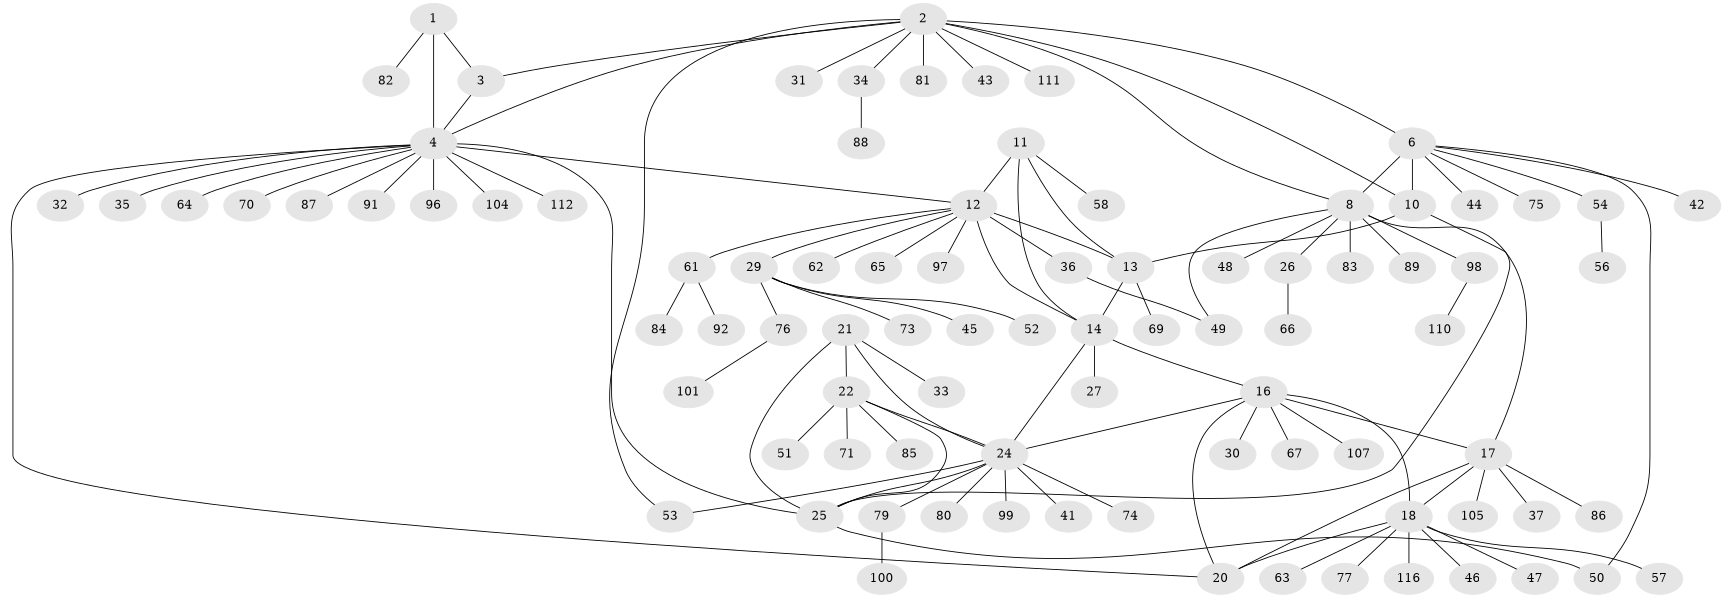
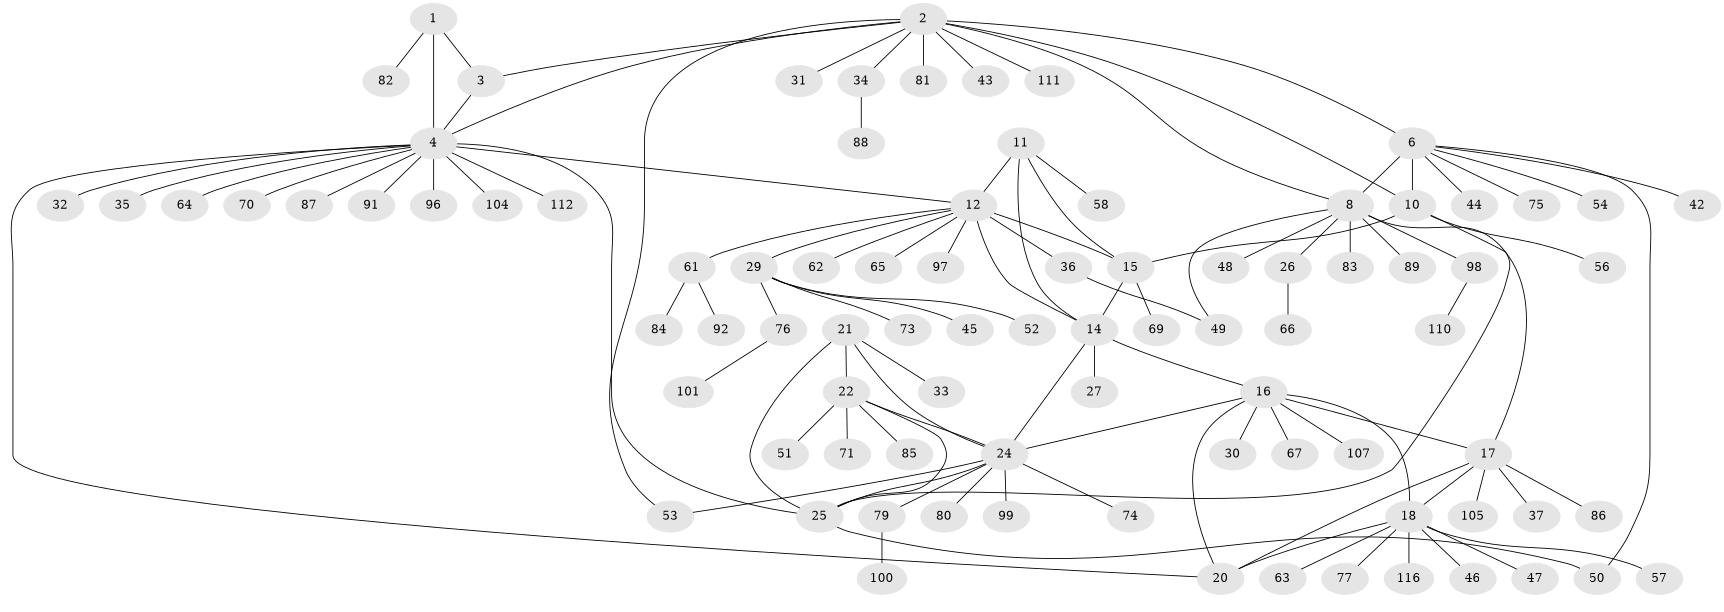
edge "54" -- "56": now "10" -- "56"
node "13": label "13" -> "15"
node "41": removed
